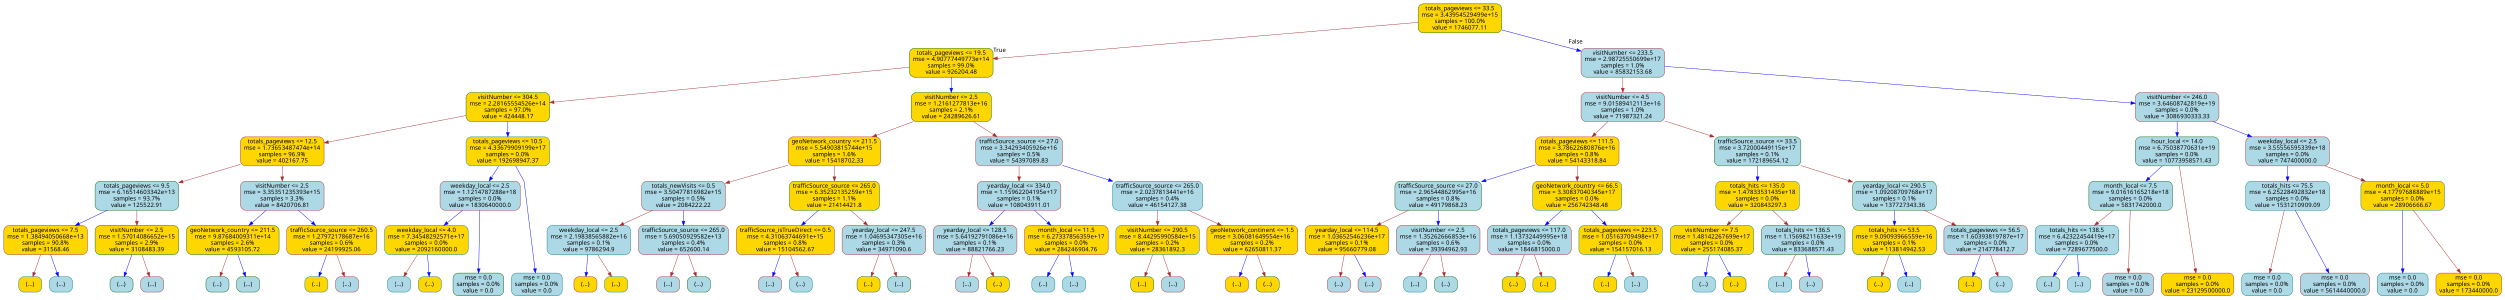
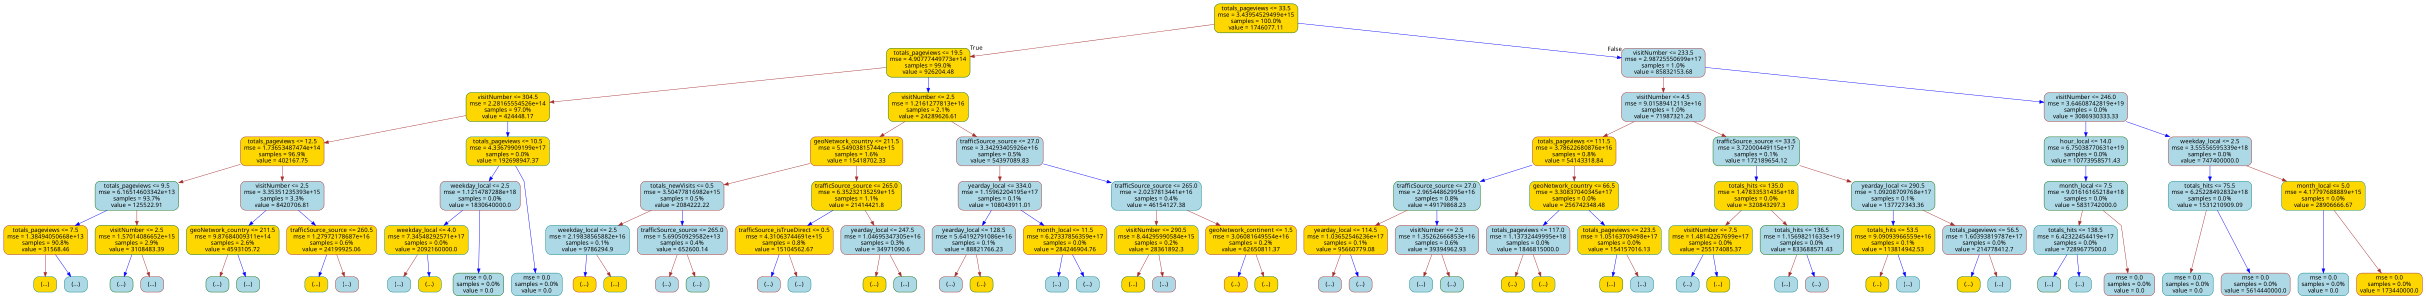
node "mse = 0.0 samples = 0.0% value = 23129500000.0": removed
